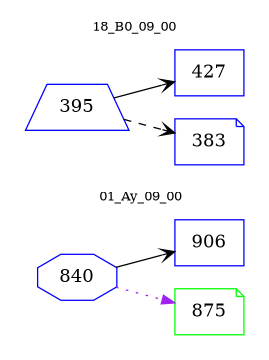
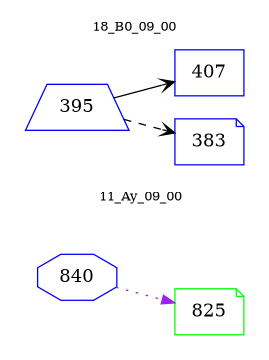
node "427": label "427" -> "407"
cluster "01_Ay_09_00": label "01_Ay_09_00" -> "11_Ay_09_00"
node "906": removed
node "875": label "875" -> "825"
